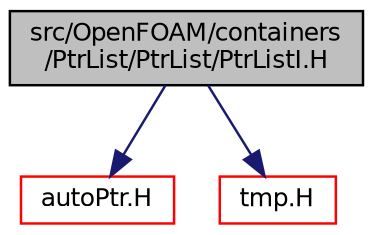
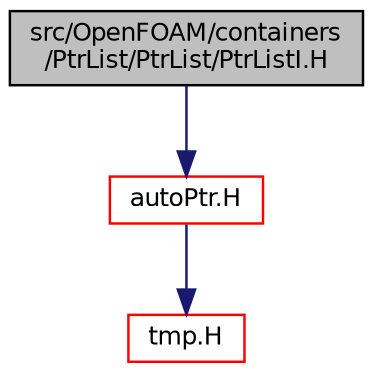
edge "src/OpenFOAM/containers /PtrList/PtrList/PtrListI.H" -> "tmp.H": now "autoPtr.H" -> "tmp.H"
